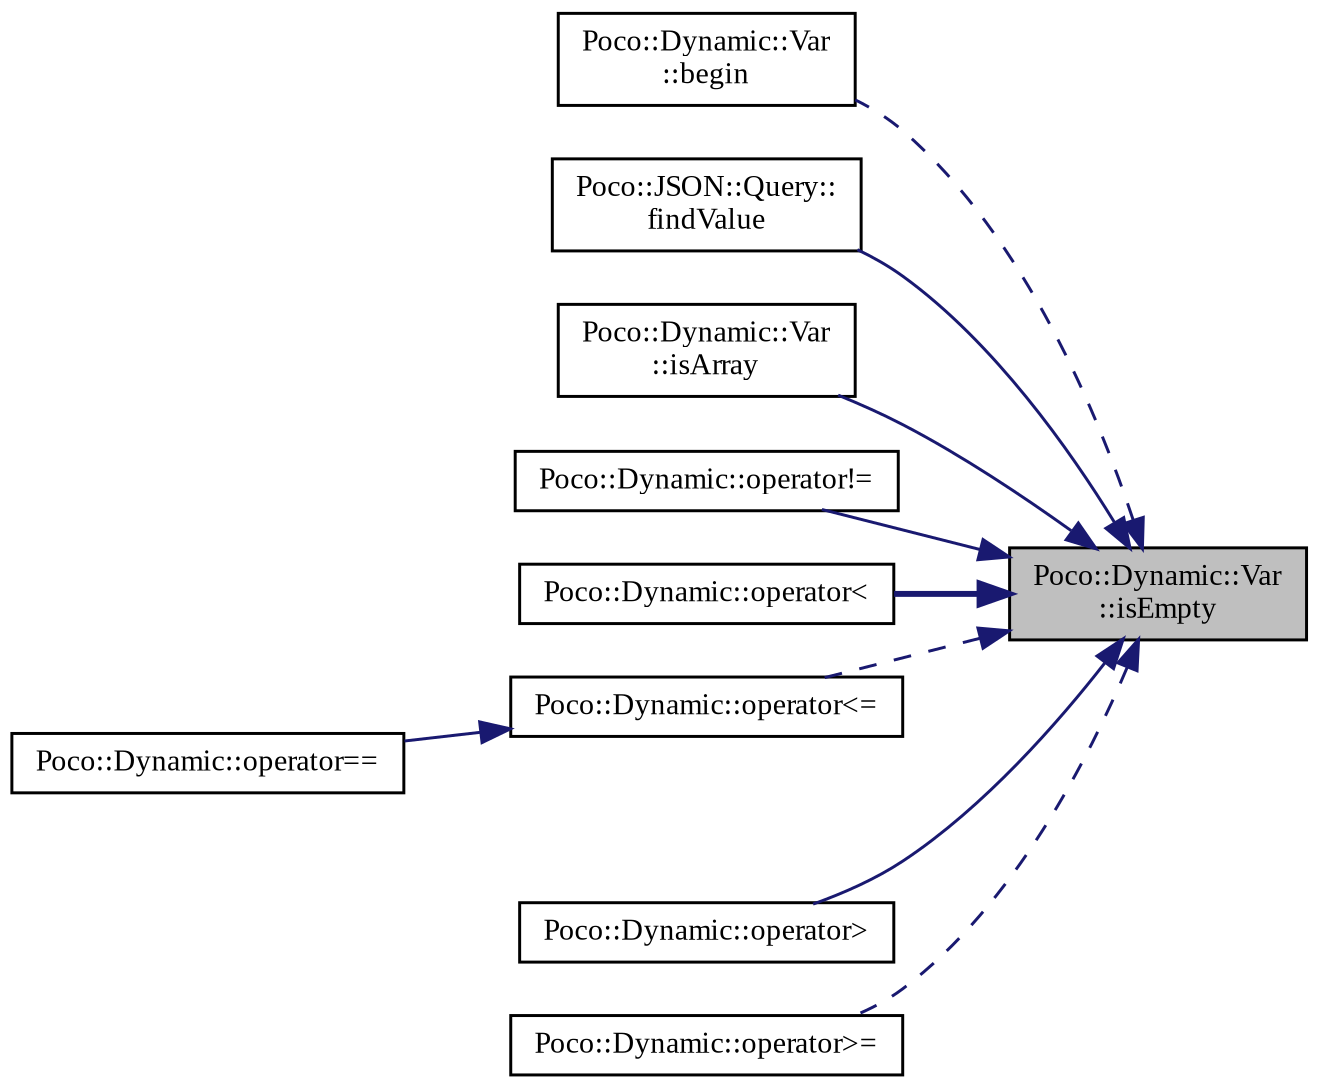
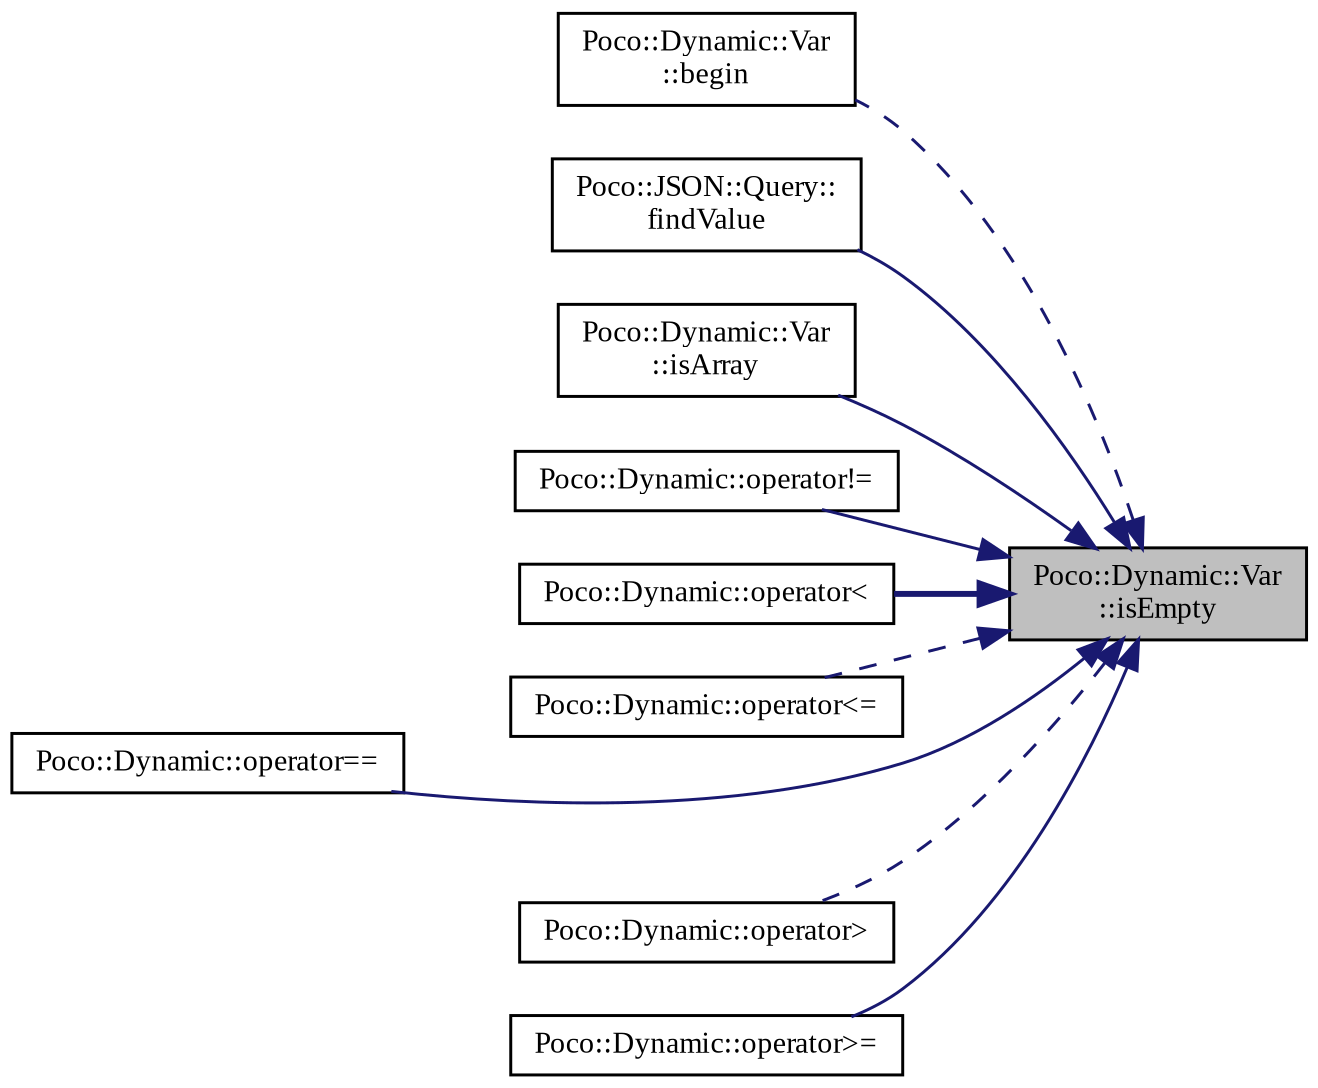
edge "Poco::Dynamic::operator==" -> "Poco::Dynamic::operator<=": now "Poco::Dynamic::operator==" -> "Poco::Dynamic::Var ::isEmpty"
edge "Poco::Dynamic::operator>" -> "Poco::Dynamic::Var ::isEmpty": style solid -> dashed
edge "Poco::Dynamic::operator>=" -> "Poco::Dynamic::Var ::isEmpty": style dashed -> solid
